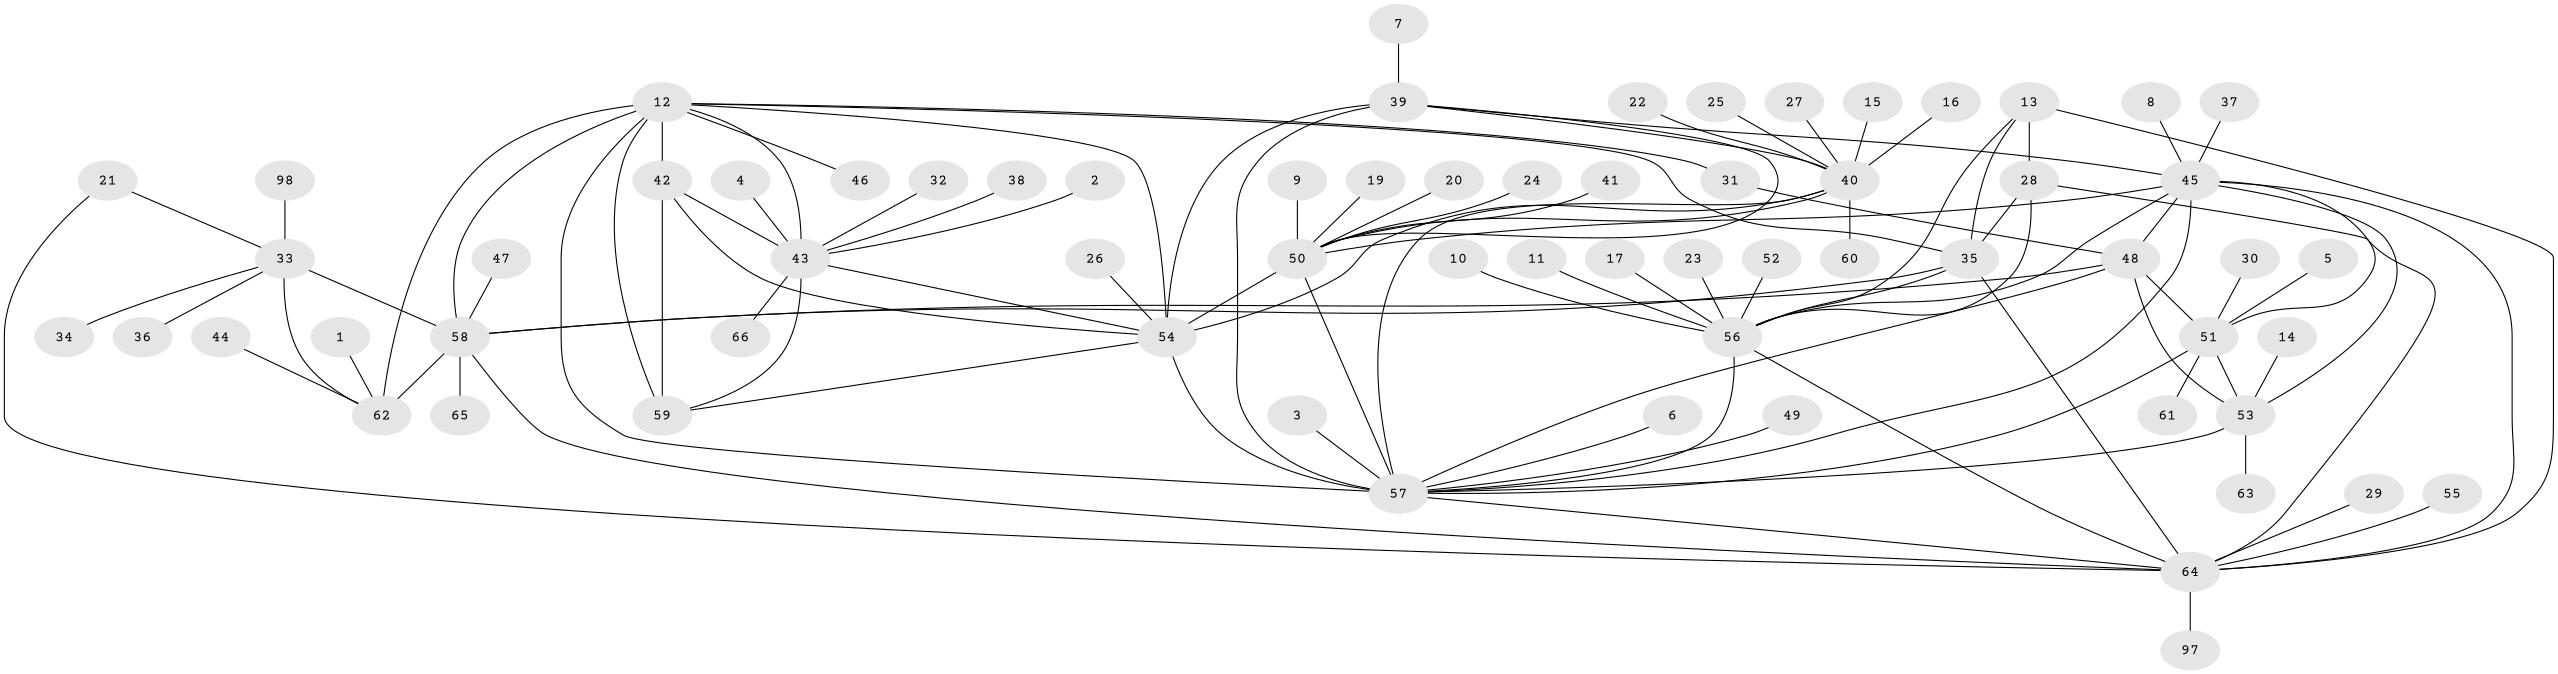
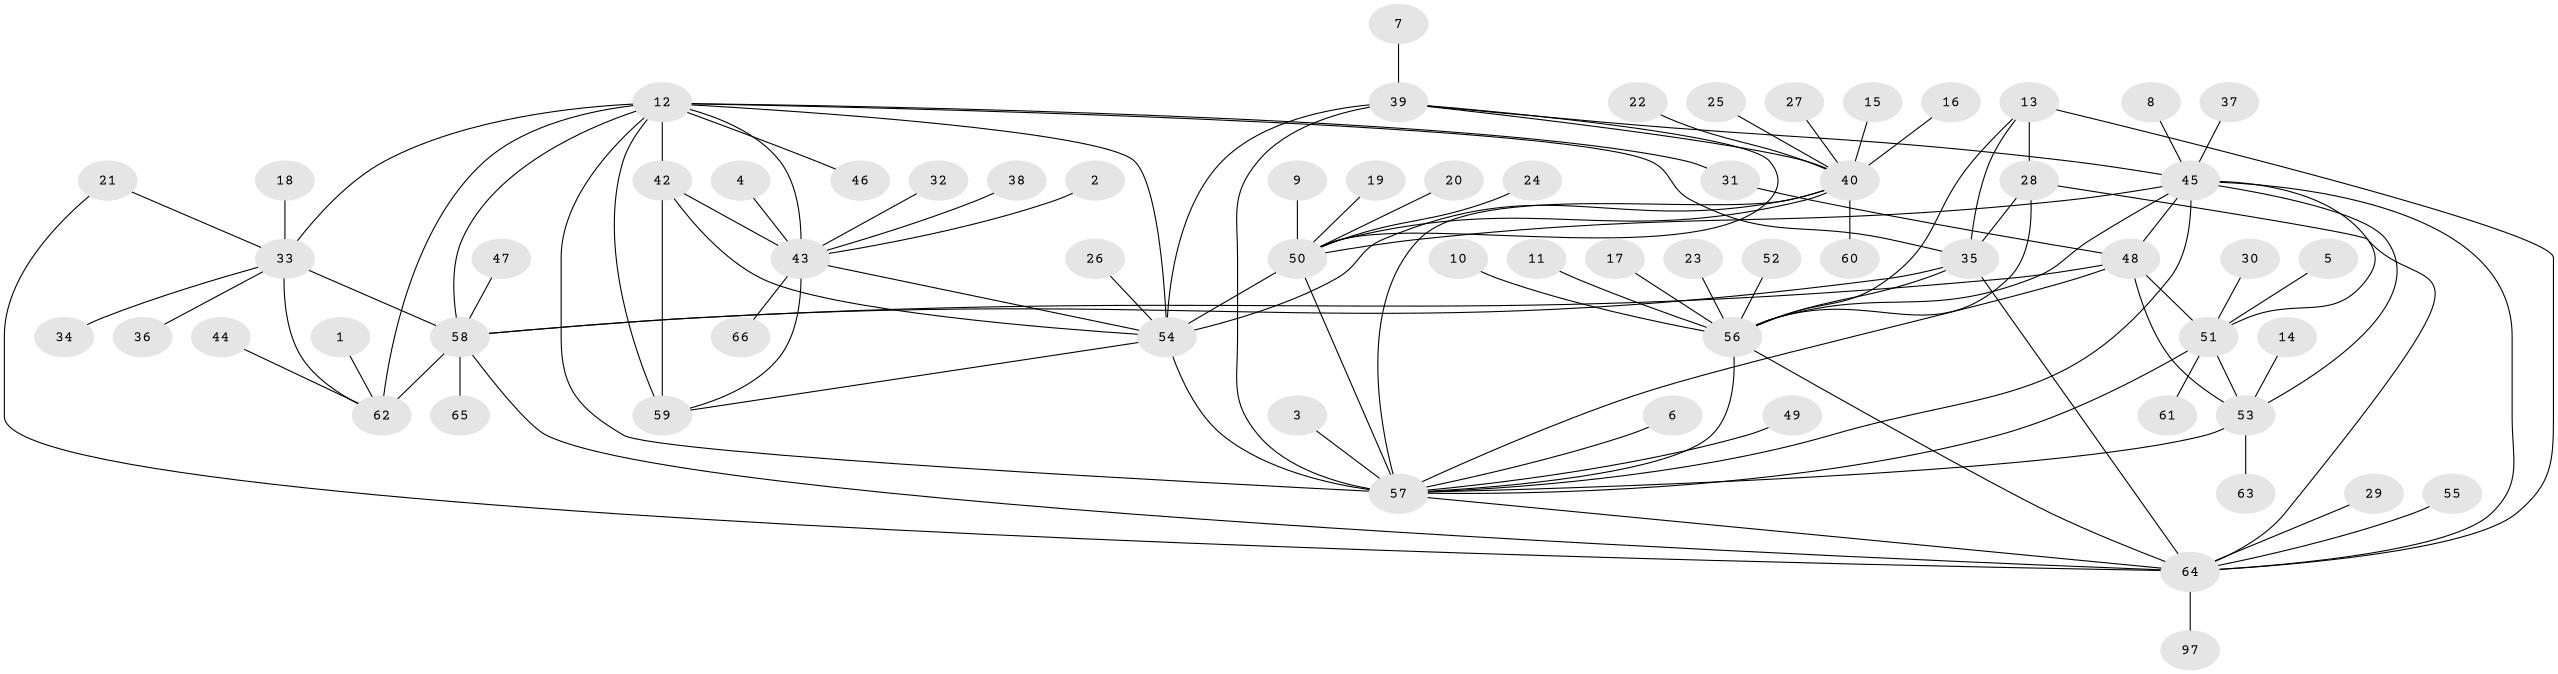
edge "12" -- "33": added
node "98": label "98" -> "18"
node "41": removed
